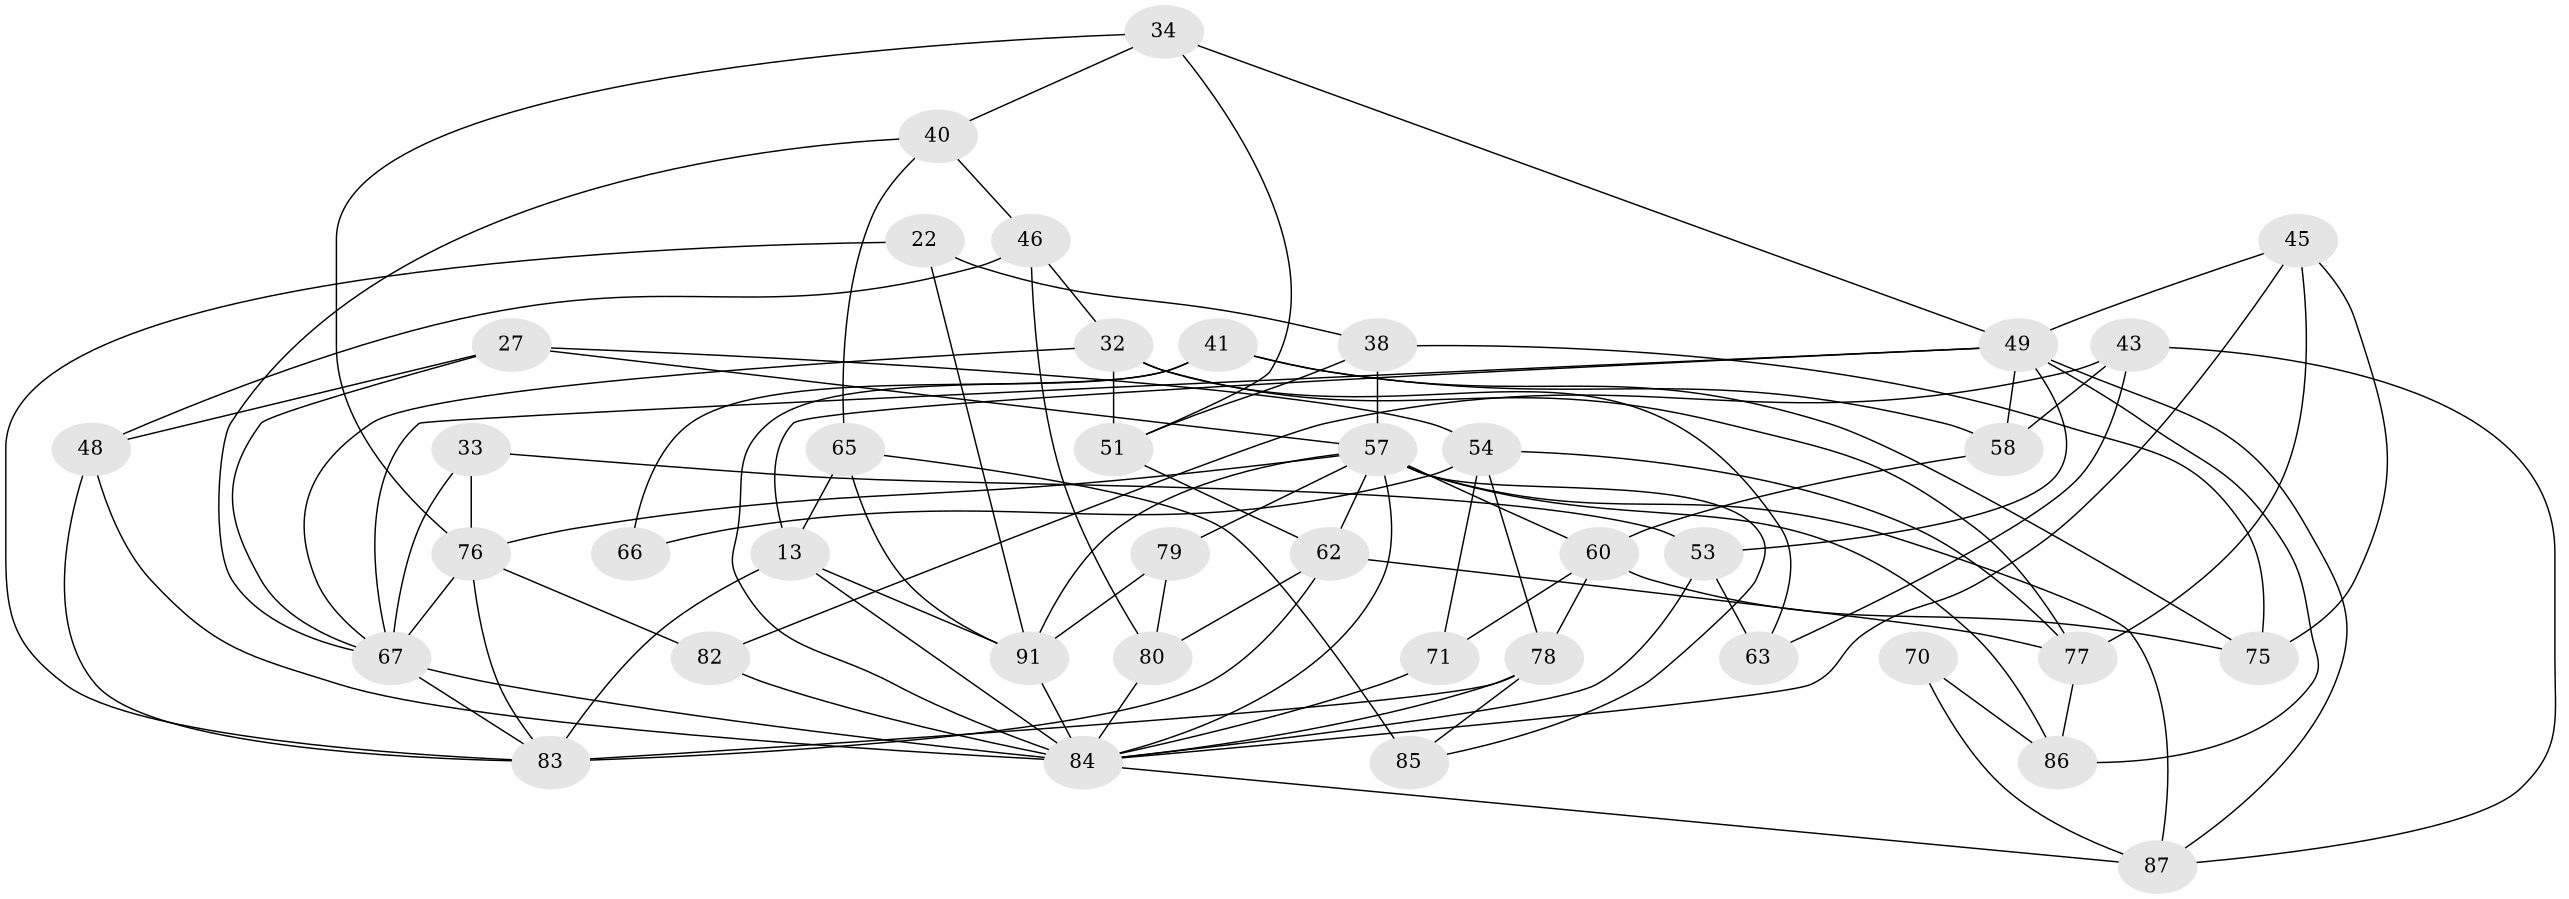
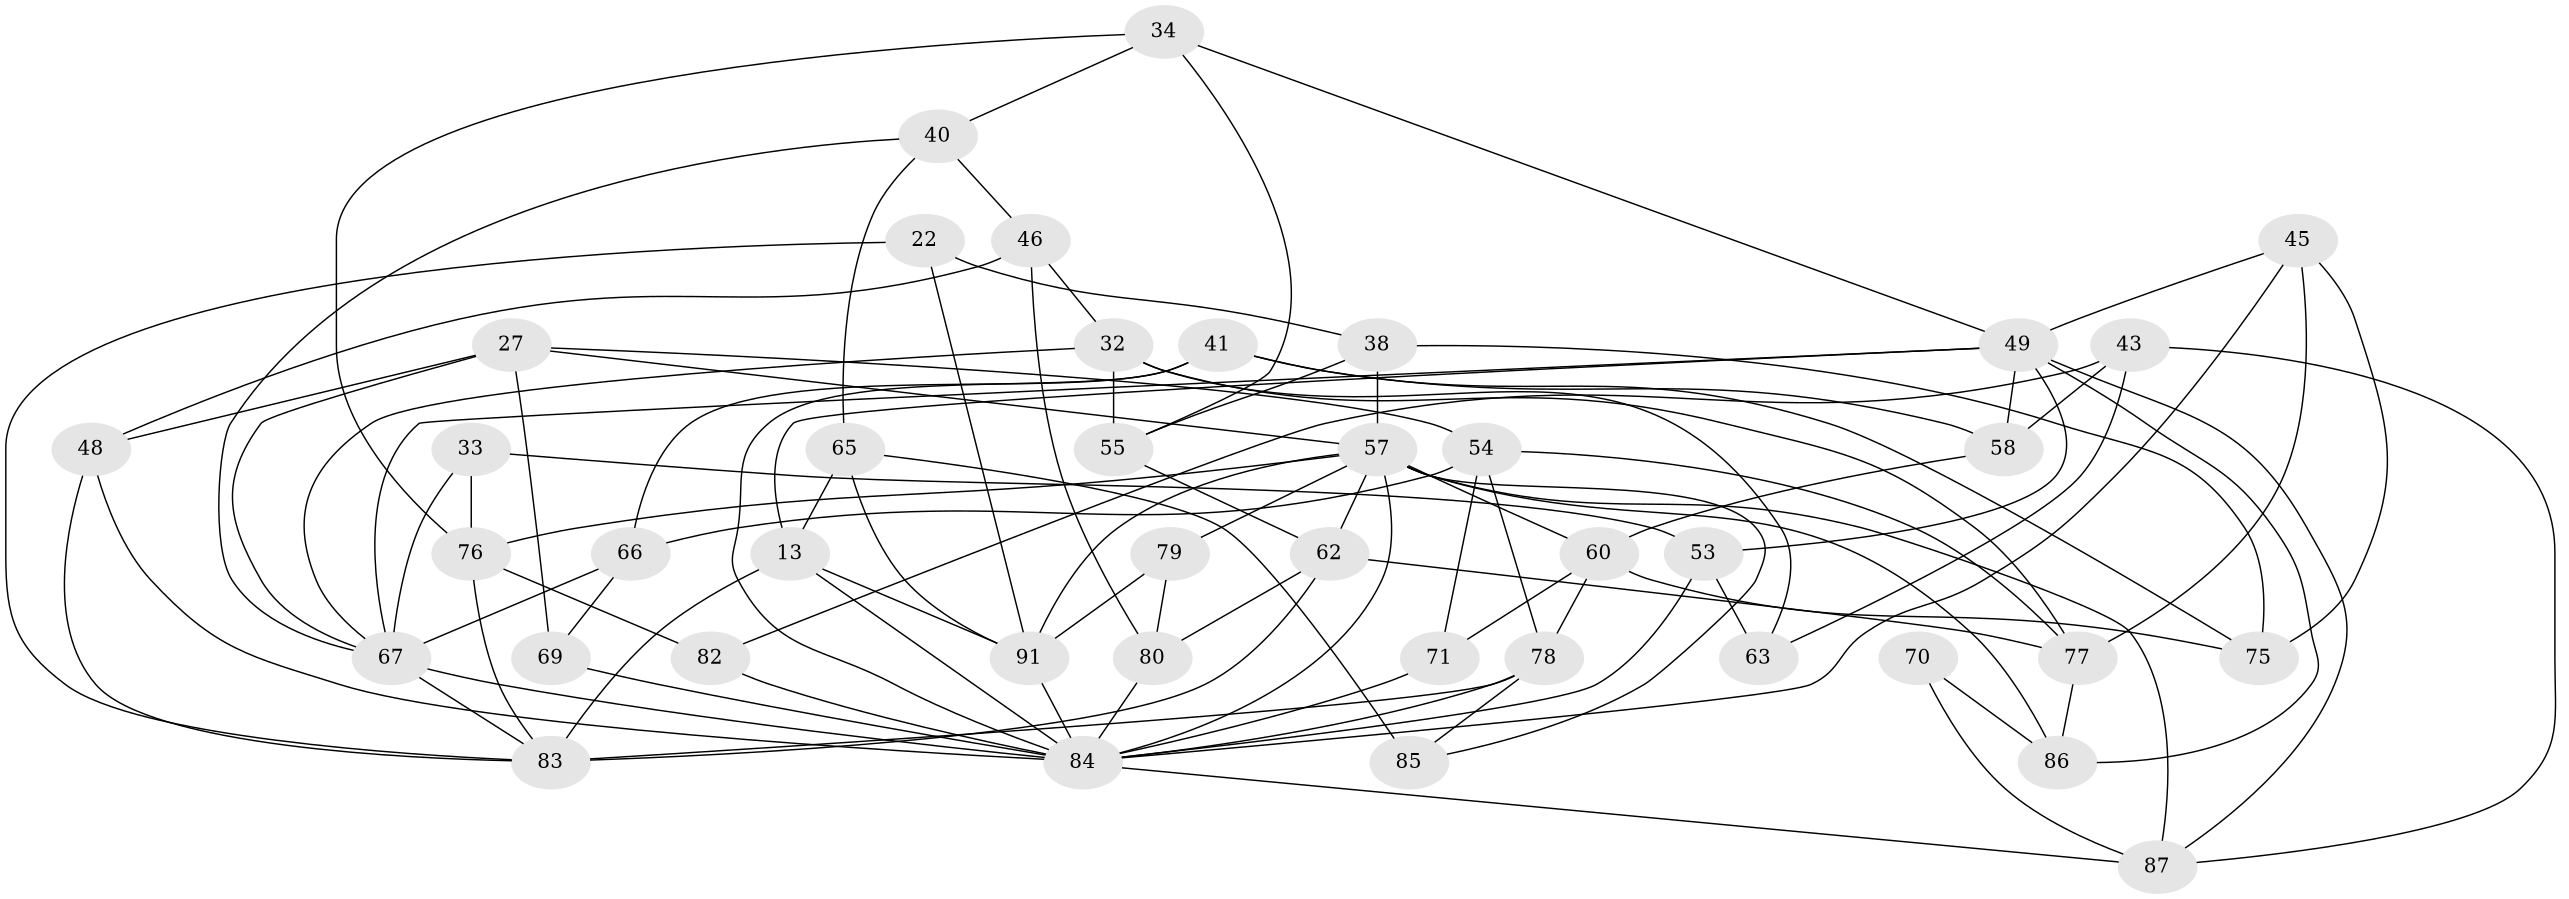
node "51": label "51" -> "55"
edge "76" -- "67": now "66" -- "67"
node "69": added
